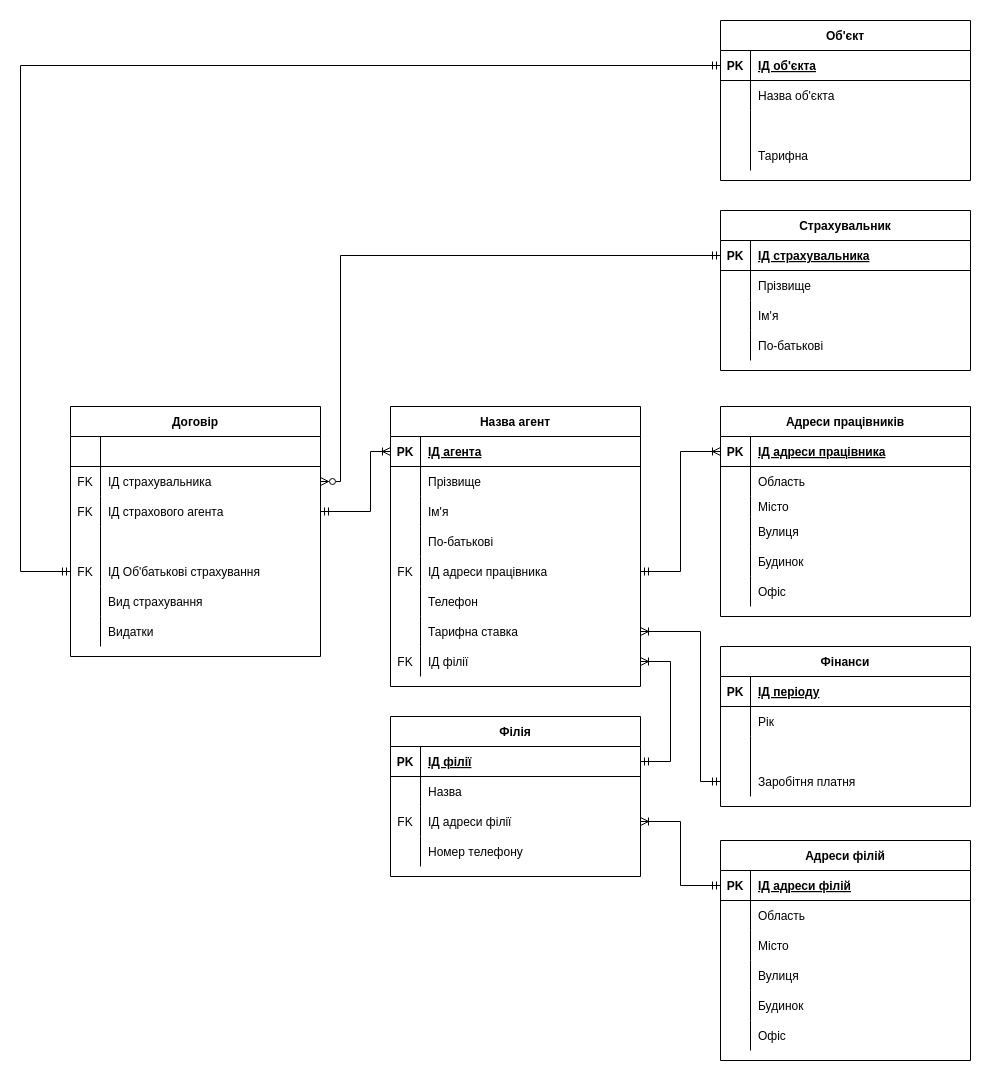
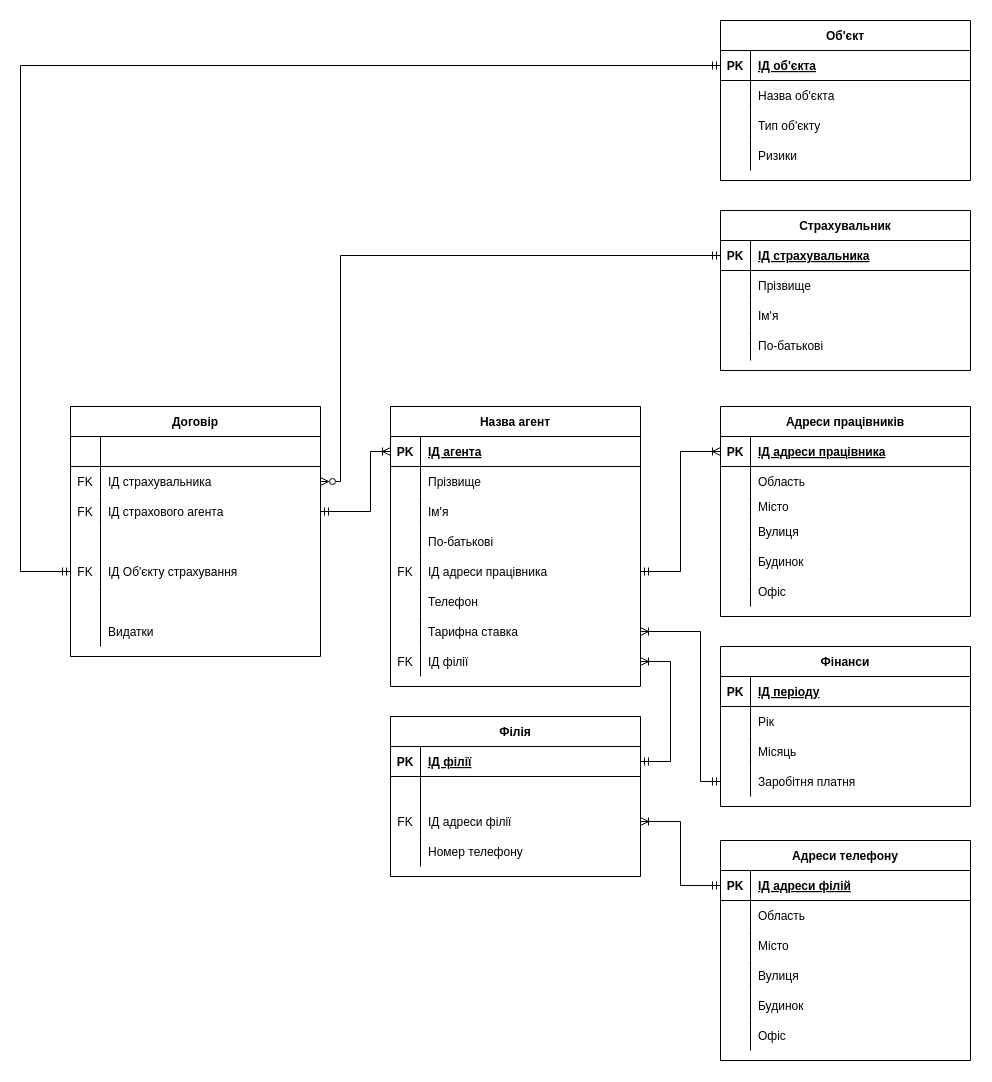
node "Тип об'єкту": added
node "Тарифна": label "Тарифна" -> "Ризики"
node "ІД Об'батькові страхування": label "ІД Об'батькові страхування" -> "ІД Об'єкту страхування"
node "Вид страхування": removed
node "Місяць": added
node "Назва": removed
node "Адреси філій": label "Адреси філій" -> "Адреси телефону"
